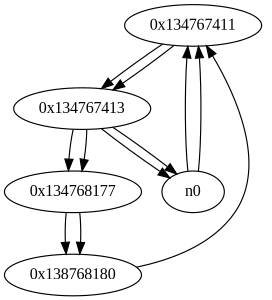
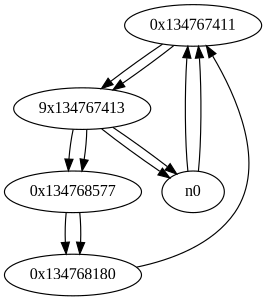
node "0x134767413": label "0x134767413" -> "9x134767413"
node "0x134768177": label "0x134768177" -> "0x134768577"
node "0x138768180": label "0x138768180" -> "0x134768180"
